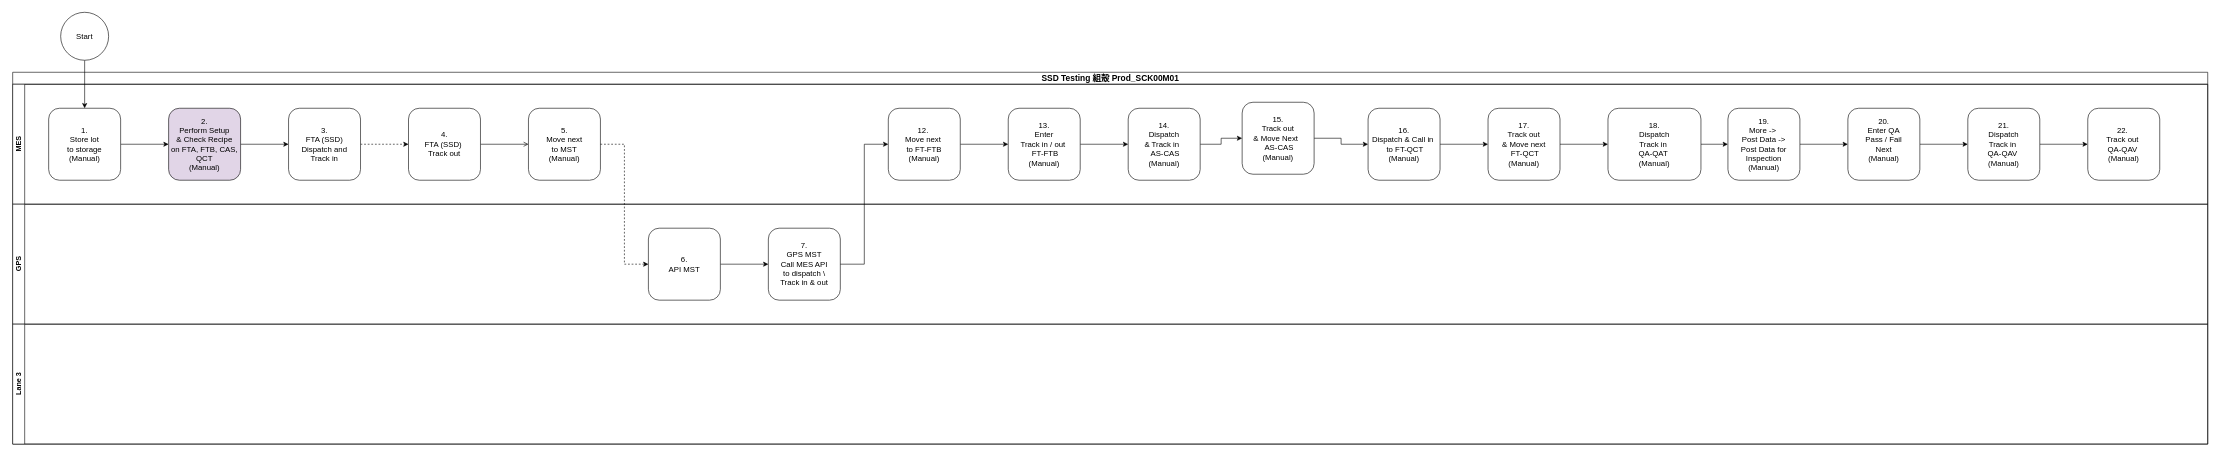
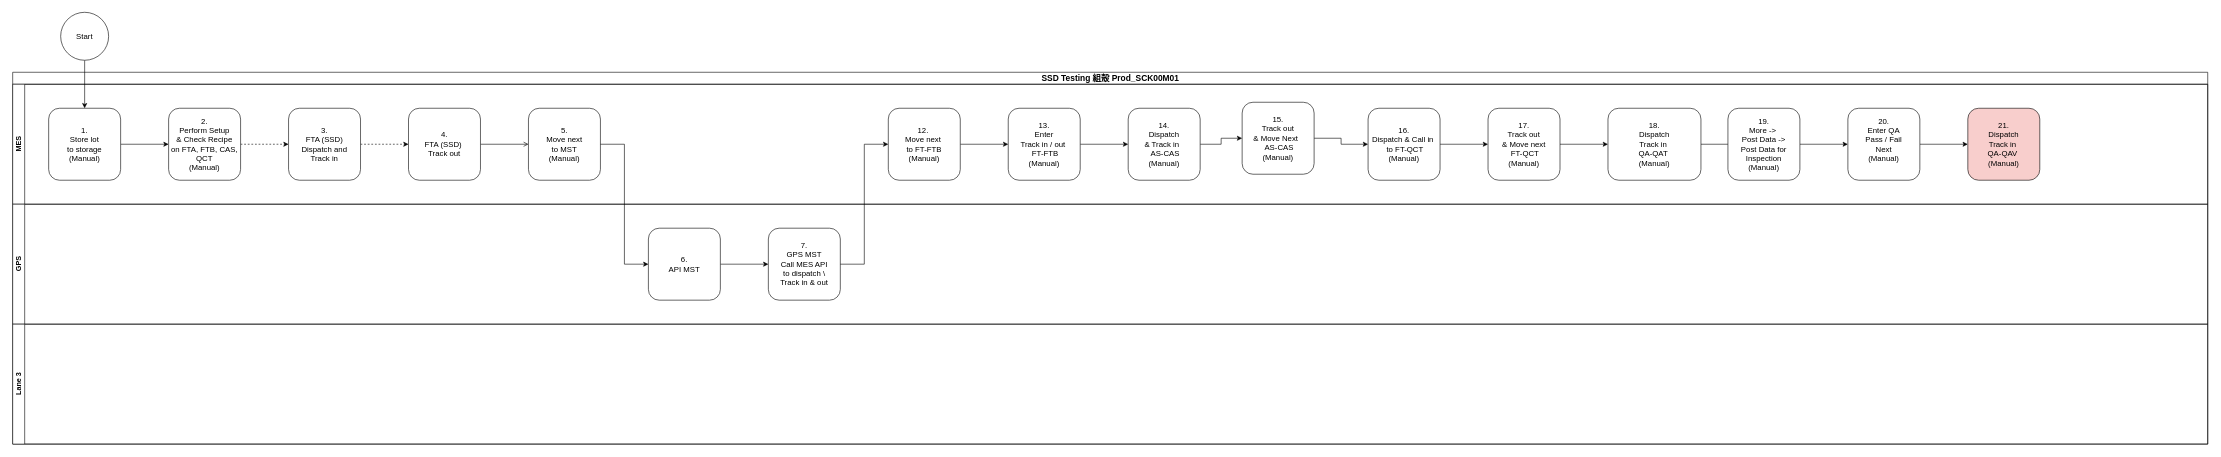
node "2. Perform Setup & Check Recipe on FTA, FTB, CAS, QCT (Manual)": fillcolor #e1d5e7 -> #ffffff
edge "2. Perform Setup & Check Recipe on FTA, FTB, CAS, QCT (Manual)" -> "3. FTA (SSD) Dispatch and Track in": style solid -> dashed
edge "18. Dispatch Track in QA-QAT (Manual)" -> "19. More -> Post Data -> Post Data for Inspection (Manual)": arrowhead classic -> none
node "21. Dispatch Track in QA-QAV (Manual)": fillcolor #ffffff -> #f8cecc
edge "21. Dispatch Track in QA-QAV (Manual)" -> "22. Track out QA-QAV (Manual)": removed
node "22. Track out QA-QAV (Manual)": removed
edge "5. Move next to MST (Manual)" -> "6. API MST": style dashed -> solid
